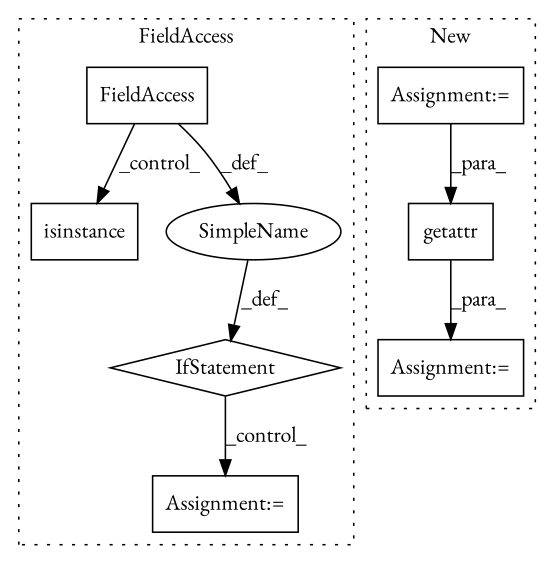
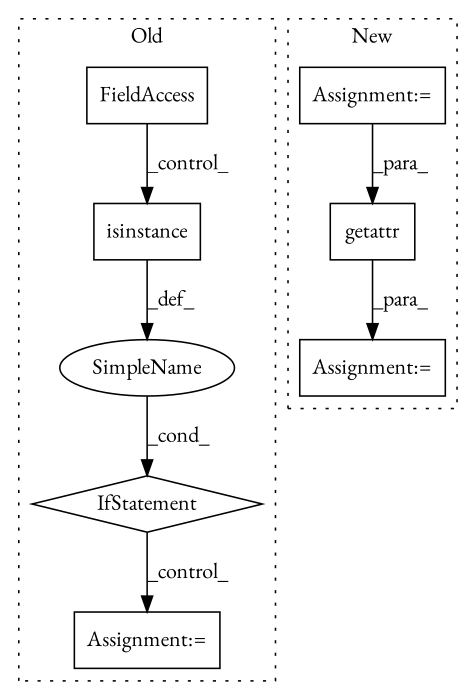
cluster "FieldAccess": label "FieldAccess" -> "Old"
edge "FieldAccess" -> "SimpleName": now "isinstance" -> "SimpleName"
edge "SimpleName" -> "IfStatement": label "_def_" -> "_cond_"
